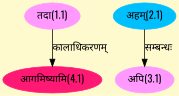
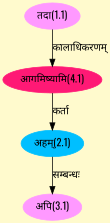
edge "आगमिष्यामि(4.1)" -> "अहम्(2.1)": added, label "कर्ता"
